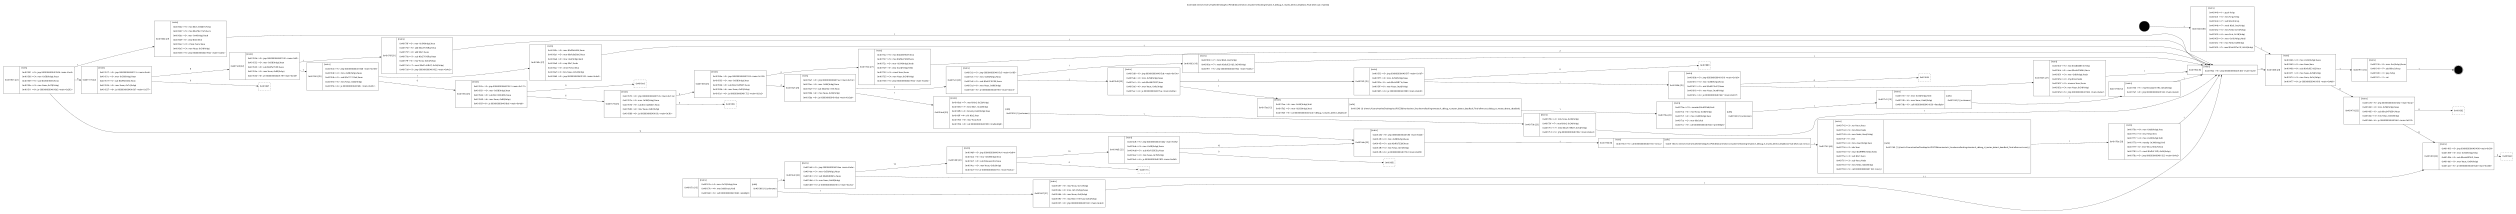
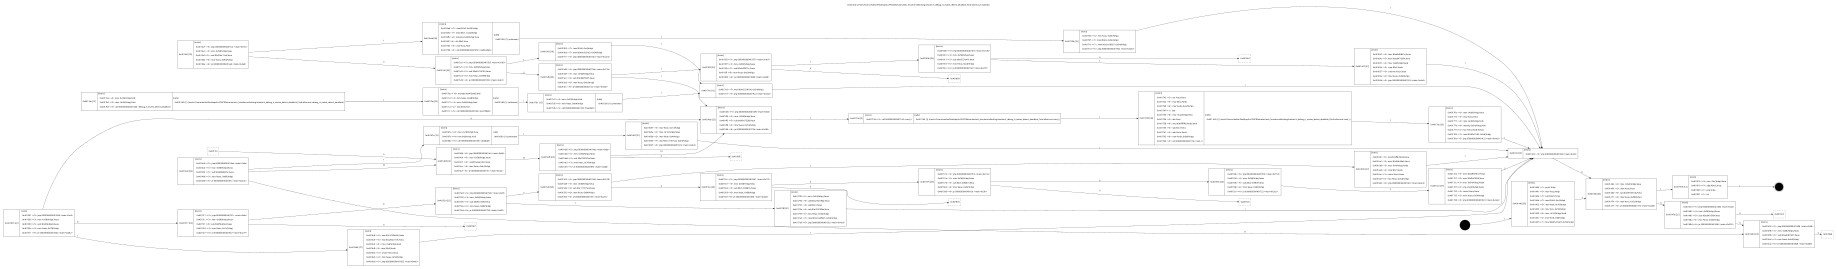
edge "0x401903 [19]" -> "0x401922 [5]": now "0x401903 [19]" -> "0x4017e0 [12]"
edge "0x40158e [25]" -> "0x4015a7 [25]": removed, label "4"
edge "0x4015d9 [25]" -> "0x4017ae [12]": now "0x4015d9 [25]" -> "0x4014eb [22]"
edge "0x4014bf [22]" -> "0x4017ec": reversed
edge "0x40167a [13]" -> "0x4014a9 [22]": reversed
